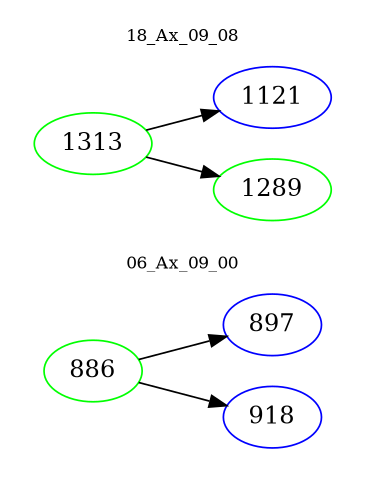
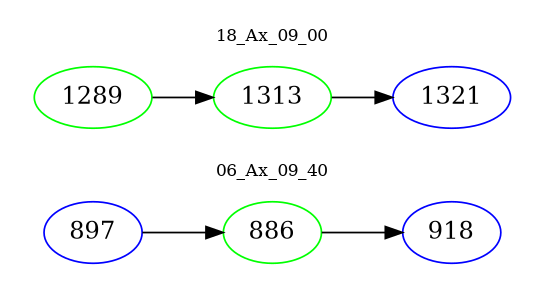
cluster "18_Ax_09_08": label "18_Ax_09_08" -> "18_Ax_09_00"
node "1121": label "1121" -> "1321"
edge "1313" -> "1289": reversed
cluster "06_Ax_09_00": label "06_Ax_09_00" -> "06_Ax_09_40"
edge "886" -> "897": reversed
